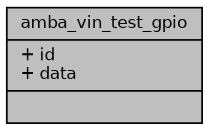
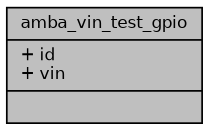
node "amba_vin_test_gpio": text "+ data" -> "+ vin"
